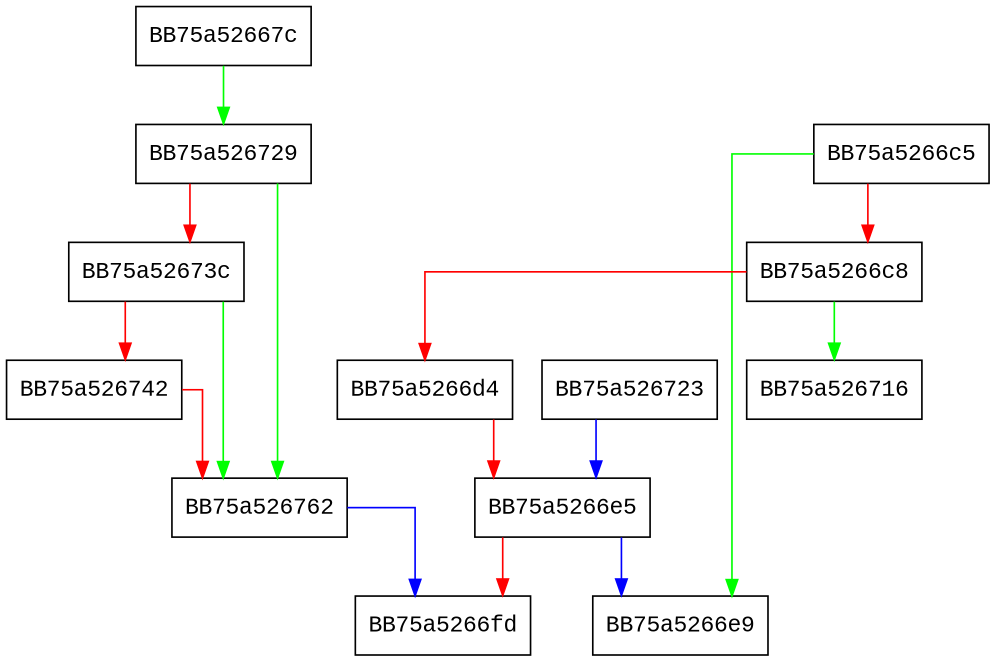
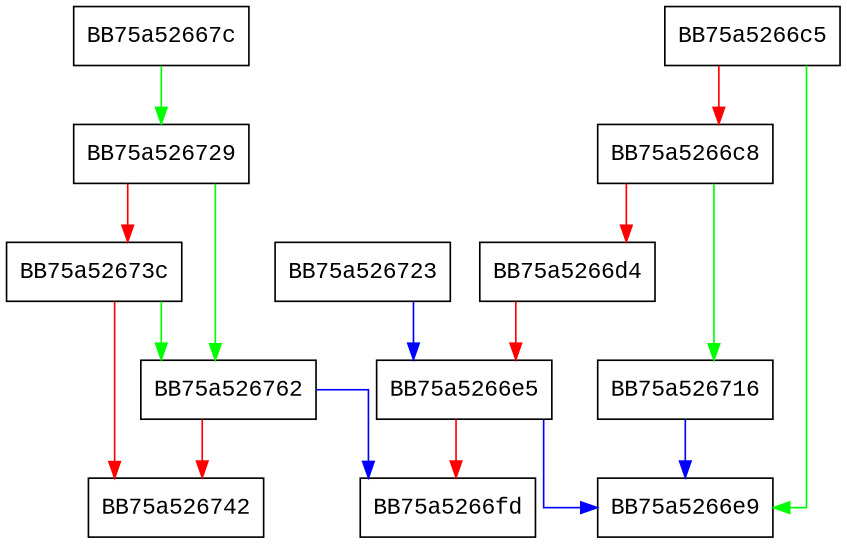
edge "BB75a526742" -> "BB75a526762": reversed
edge "BB75a526716" -> "BB75a5266e9": added
